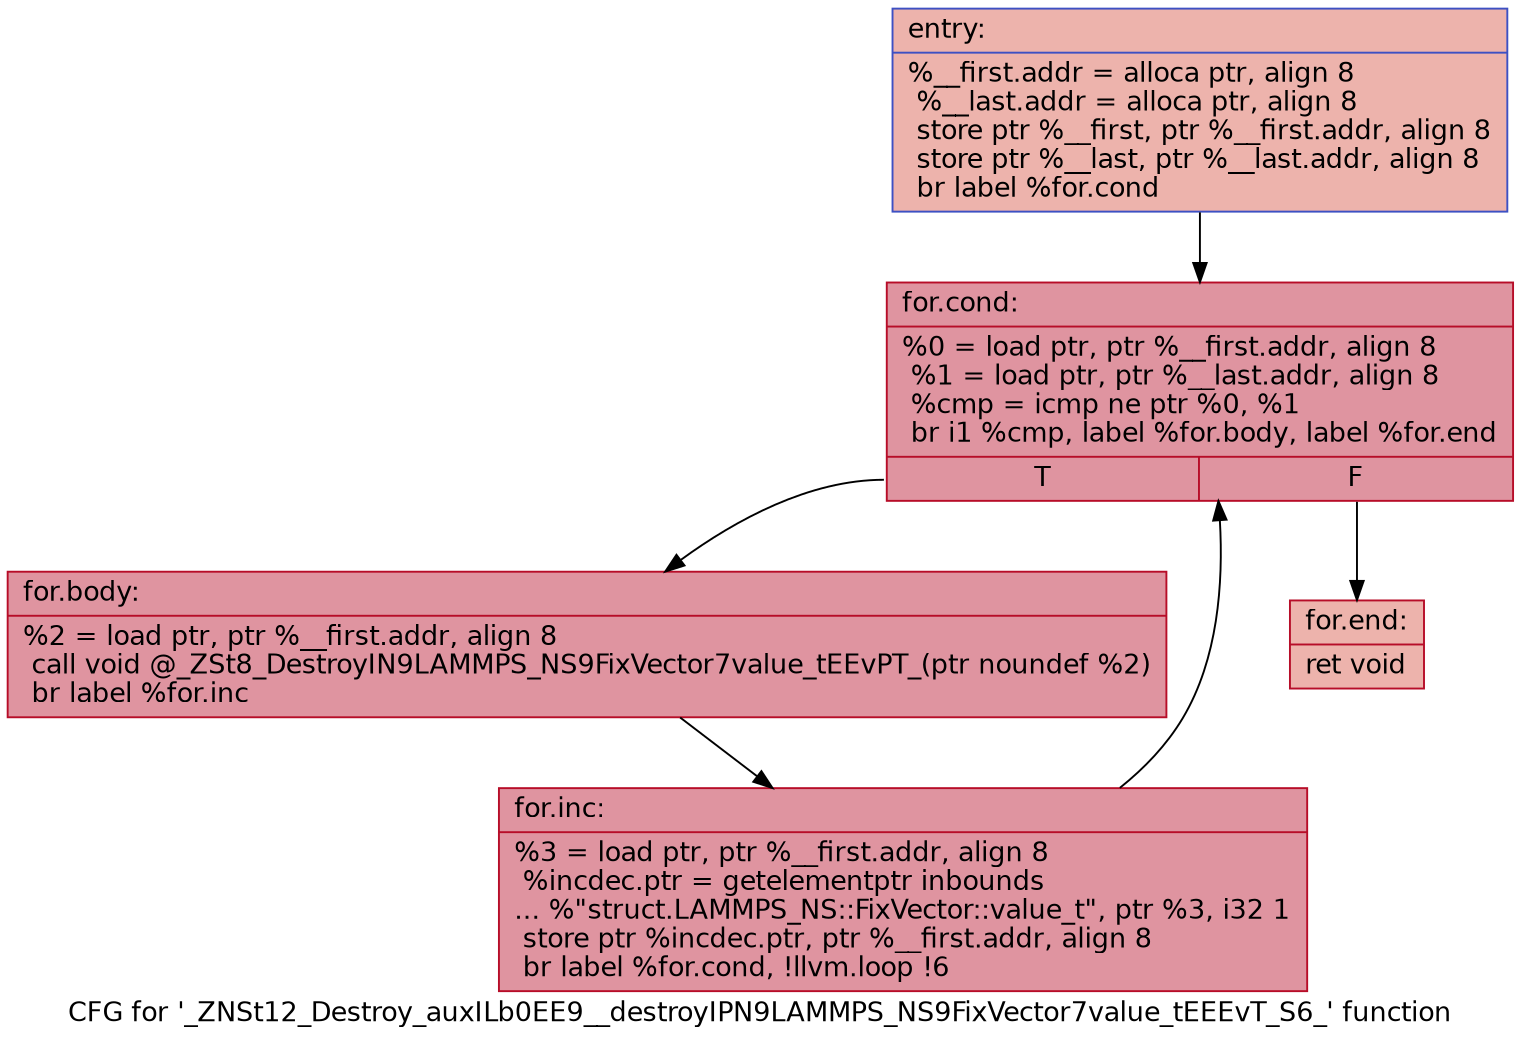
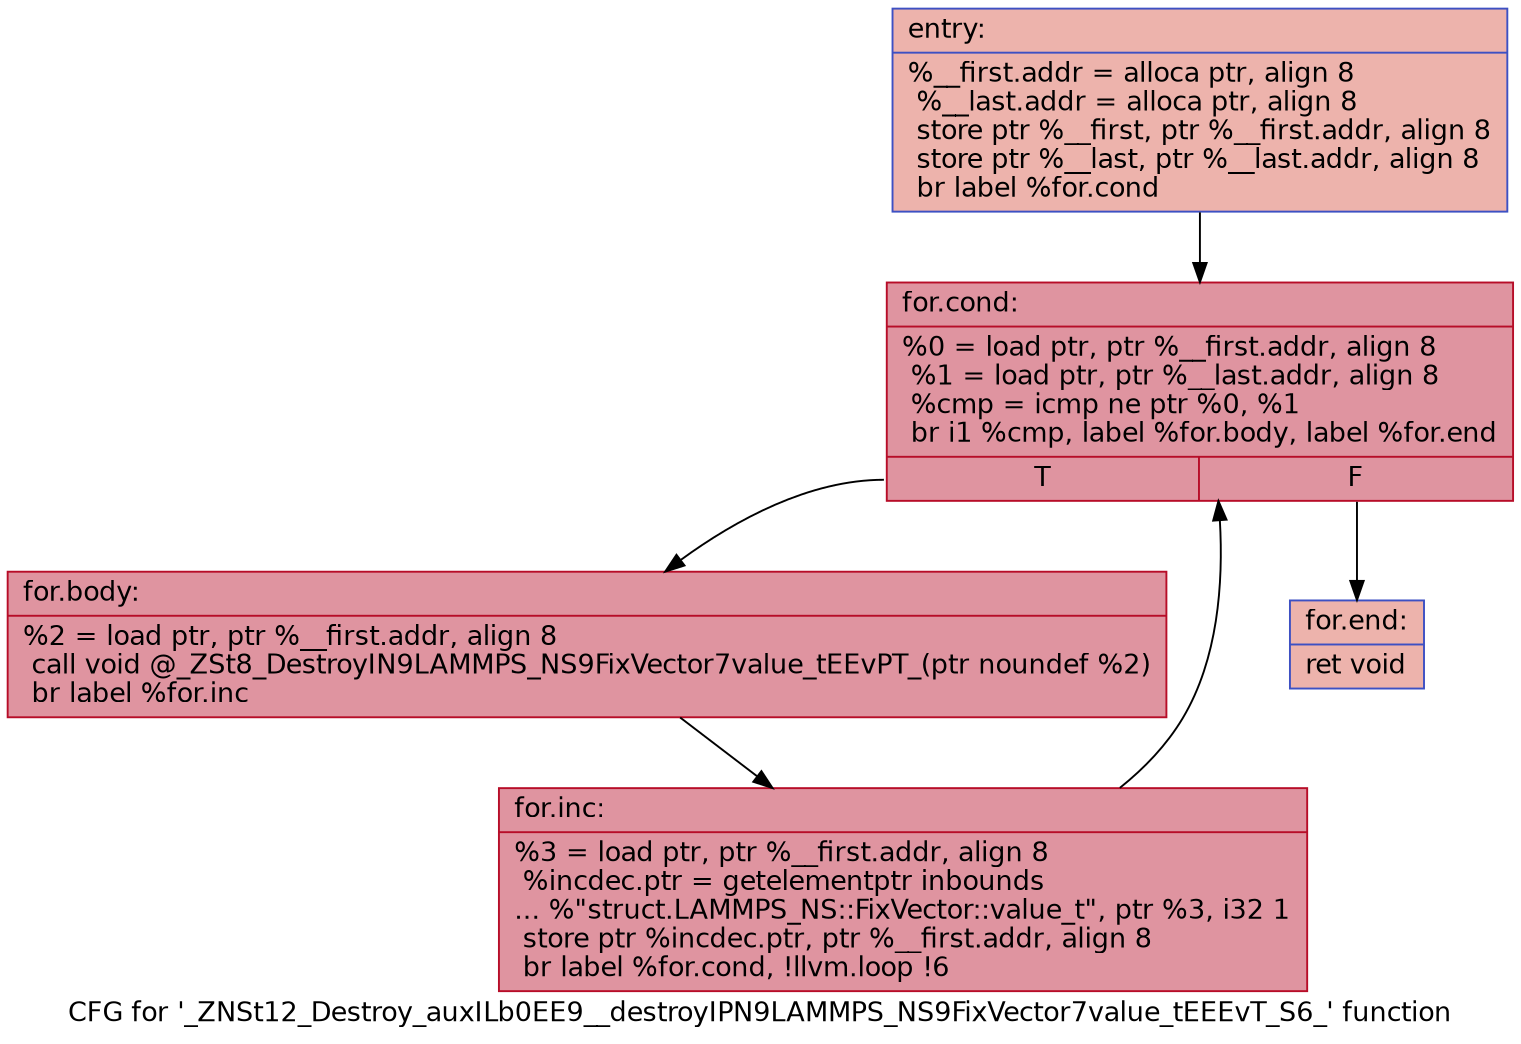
node "for.end:": color #b70d28ff -> #3d50c3ff
